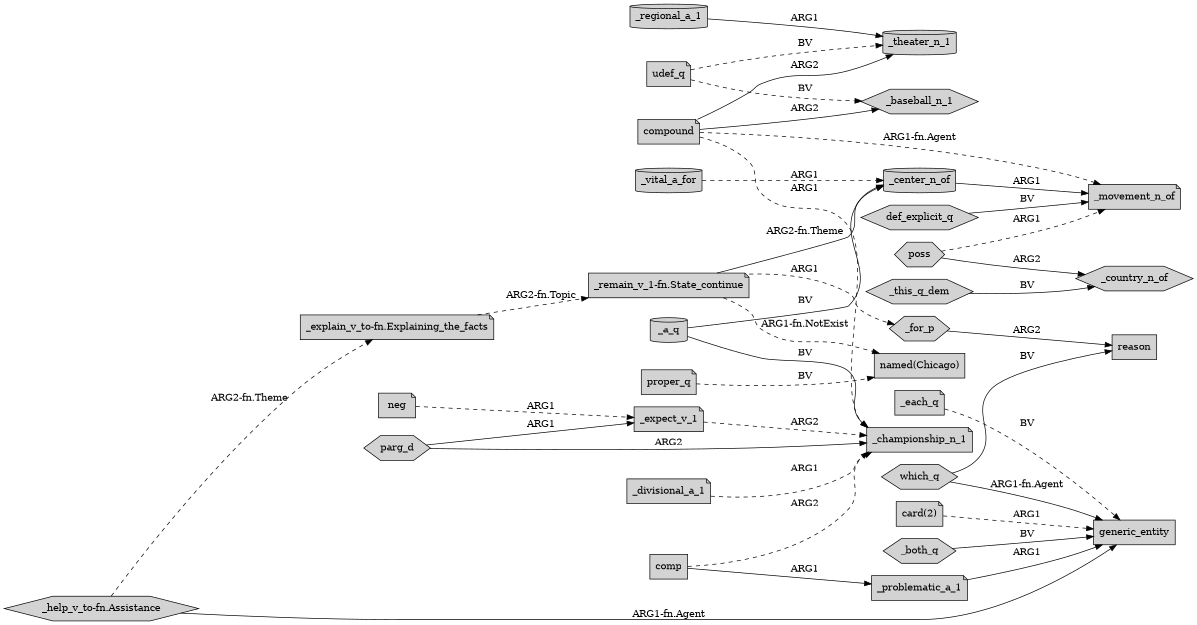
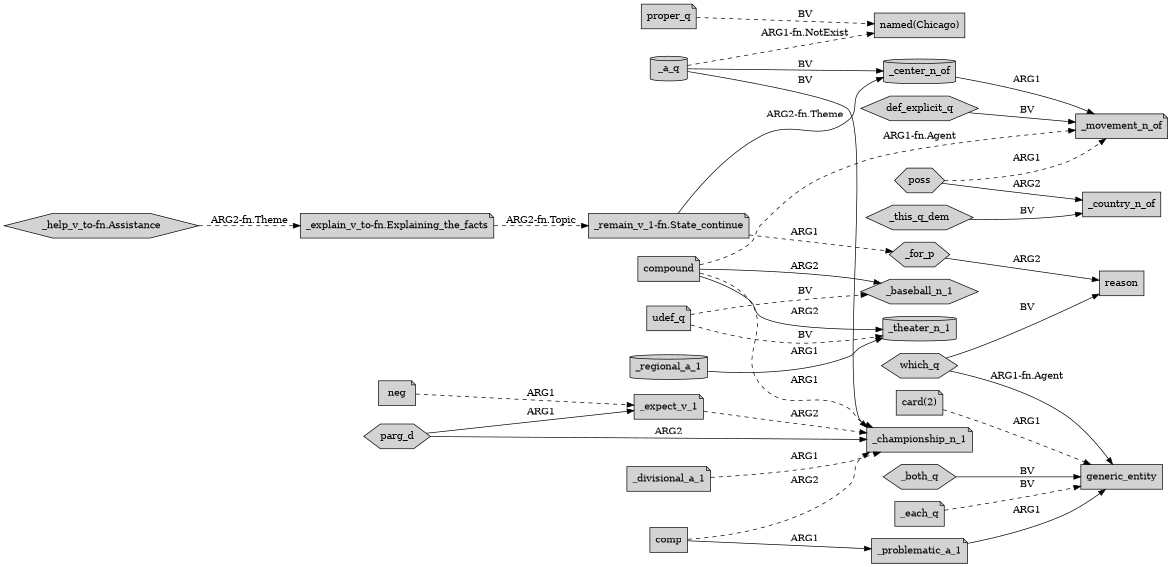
node "_vital_a_for": removed
node "_country_n_of": shape hexagon -> box
edge "_remain_v_1-fn.State_continue" -> "named(Chicago)": now "_a_q" -> "named(Chicago)"
edge "_help_v_to-fn.Assistance" -> "generic_entity": removed, label "ARG1-fn.Agent"
